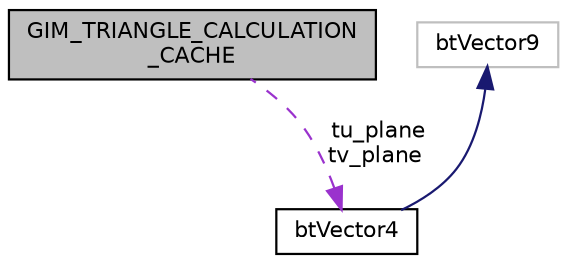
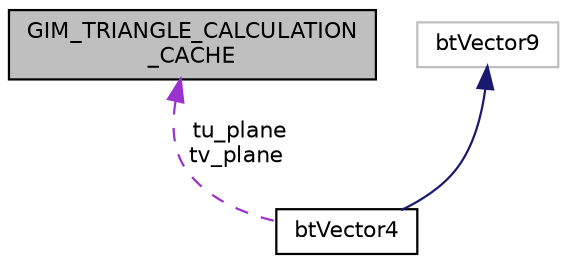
edge "GIM_TRIANGLE_CALCULATION _CACHE" -> "btVector4": reversed
